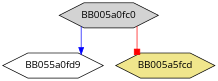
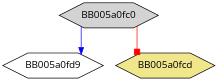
node "BB055a0fd9": label "BB055a0fd9" -> "BB005a0fd9"
node "BB005a5fcd": label "BB005a5fcd" -> "BB005a0fcd"
